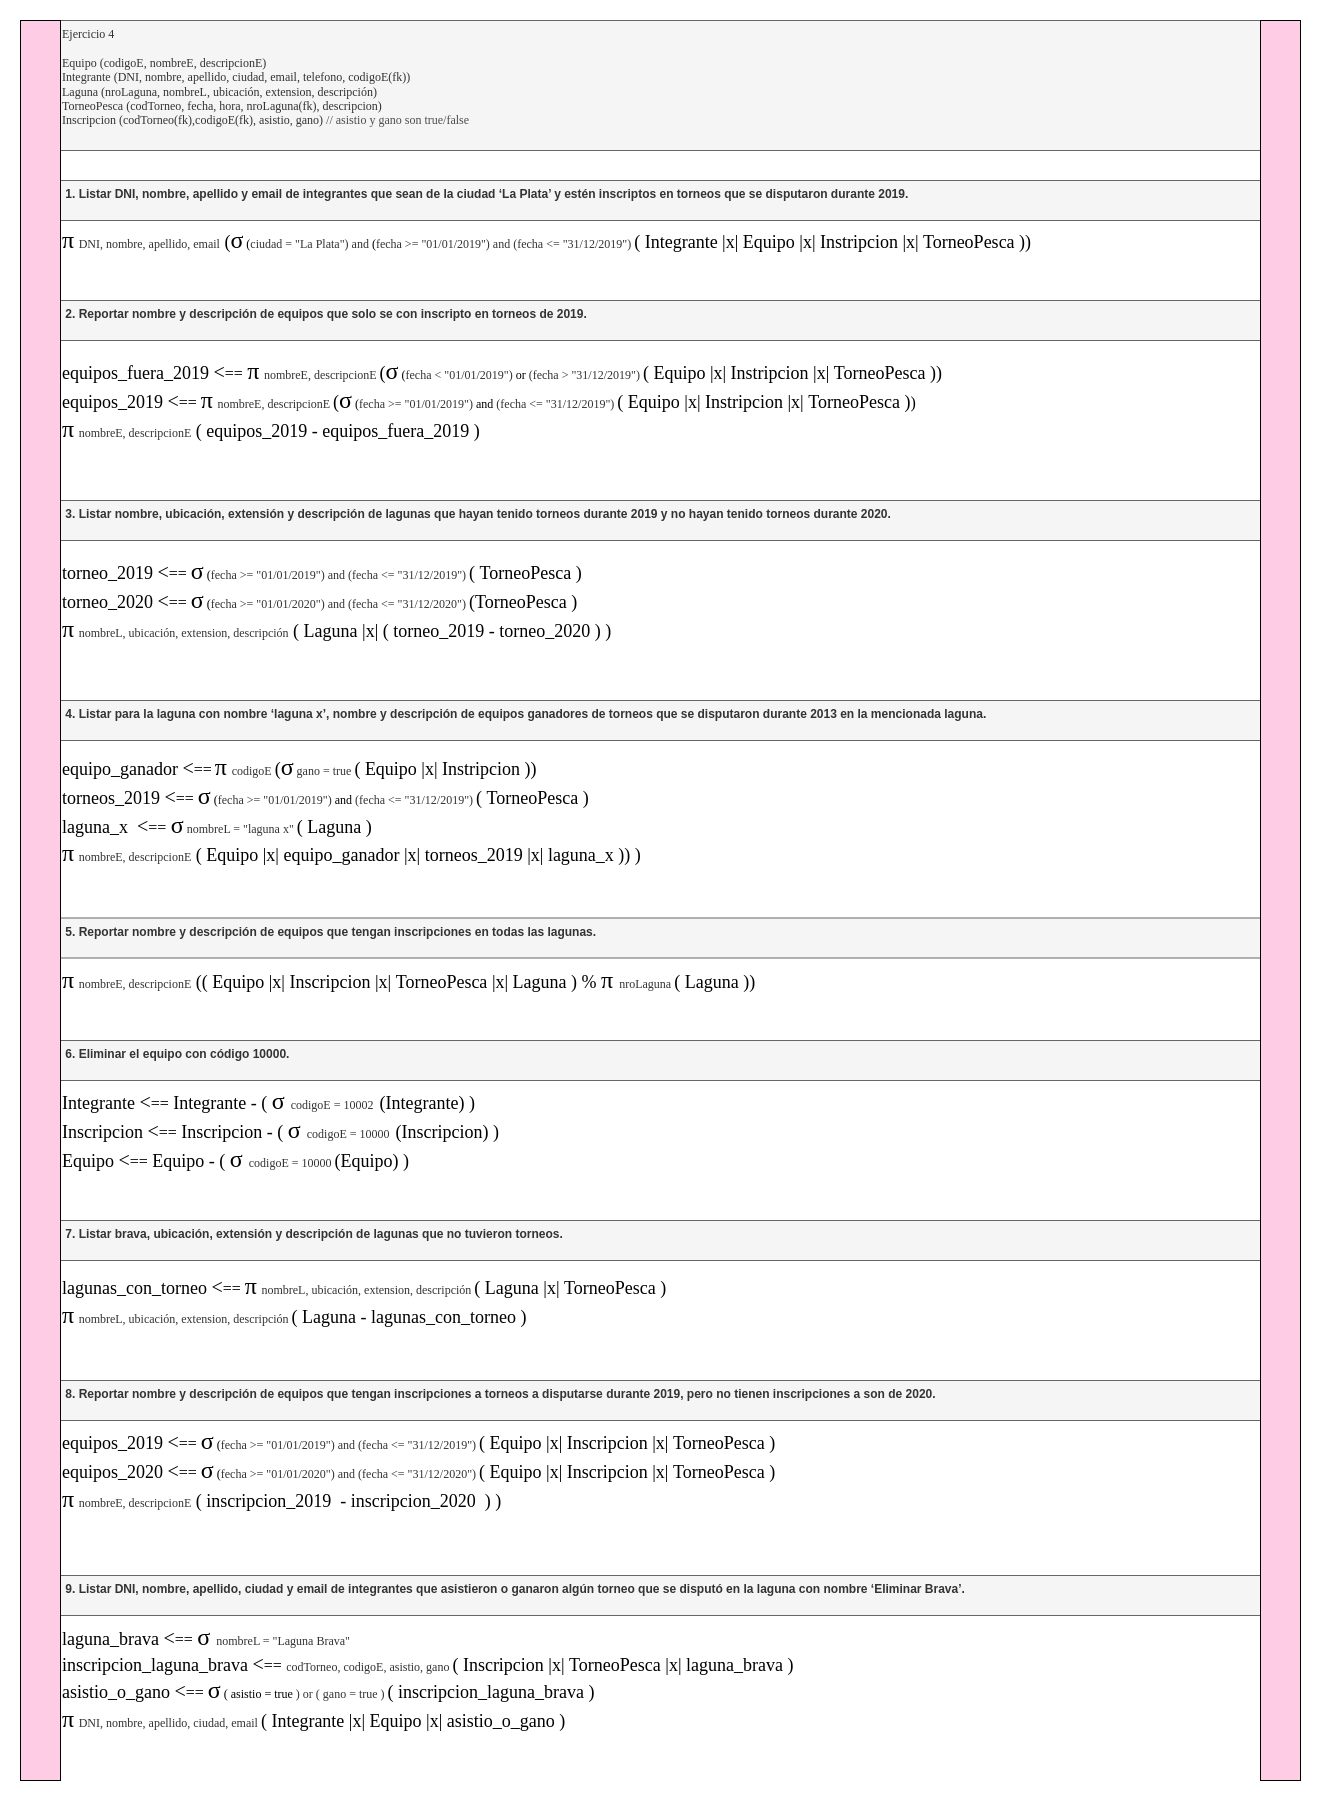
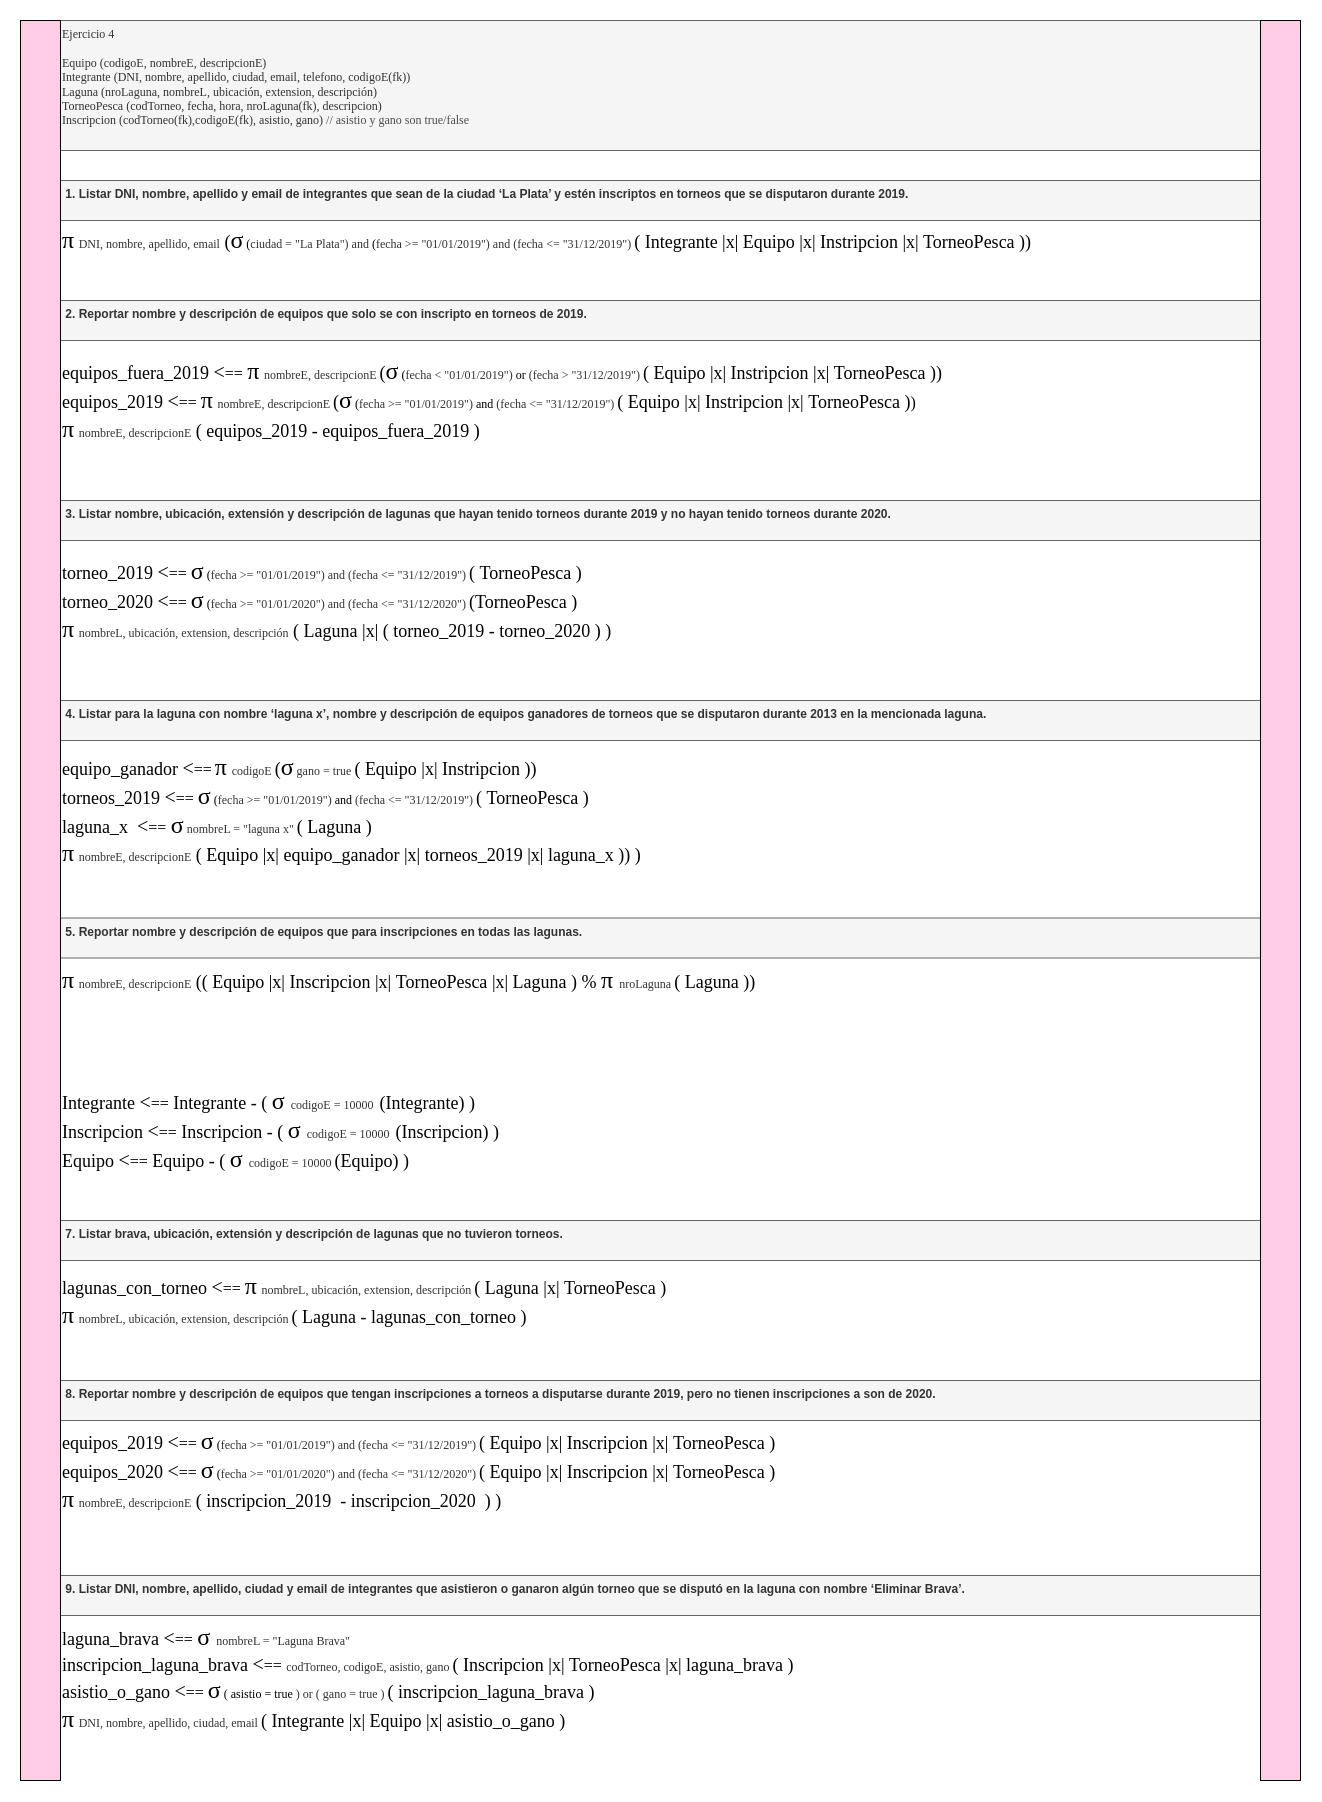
node "5. Reportar nombre y descripción de equipos que tengan inscripciones en todas las lagunas.": label "5. Reportar nombre y descripción de equipos que tengan inscripciones en todas las lagunas." -> "5. Reportar nombre y descripción de equipos que para inscripciones en todas las lagunas."
node "6. Eliminar el equipo con código 10000.": removed
node "Integrante <== Integrante - ( σ codigoE = 10002 (Integrante) ) Inscripcion <== Inscripcion - ( σ codigoE = 10000 (Inscripcion) ) Equipo <== Equipo - ( σ codigoE = 10000 (Equipo) )": label "Integrante <== Integrante - ( σ codigoE = 10002 (Integrante) ) Inscripcion <== Inscripcion - ( σ codigoE = 10000 (Inscripcion) ) Equipo <== Equipo - ( σ codigoE = 10000 (Equipo) )" -> "Integrante <== Integrante - ( σ codigoE = 10000 (Integrante) ) Inscripcion <== Inscripcion - ( σ codigoE = 10000 (Inscripcion) ) Equipo <== Equipo - ( σ codigoE = 10000 (Equipo) )"
